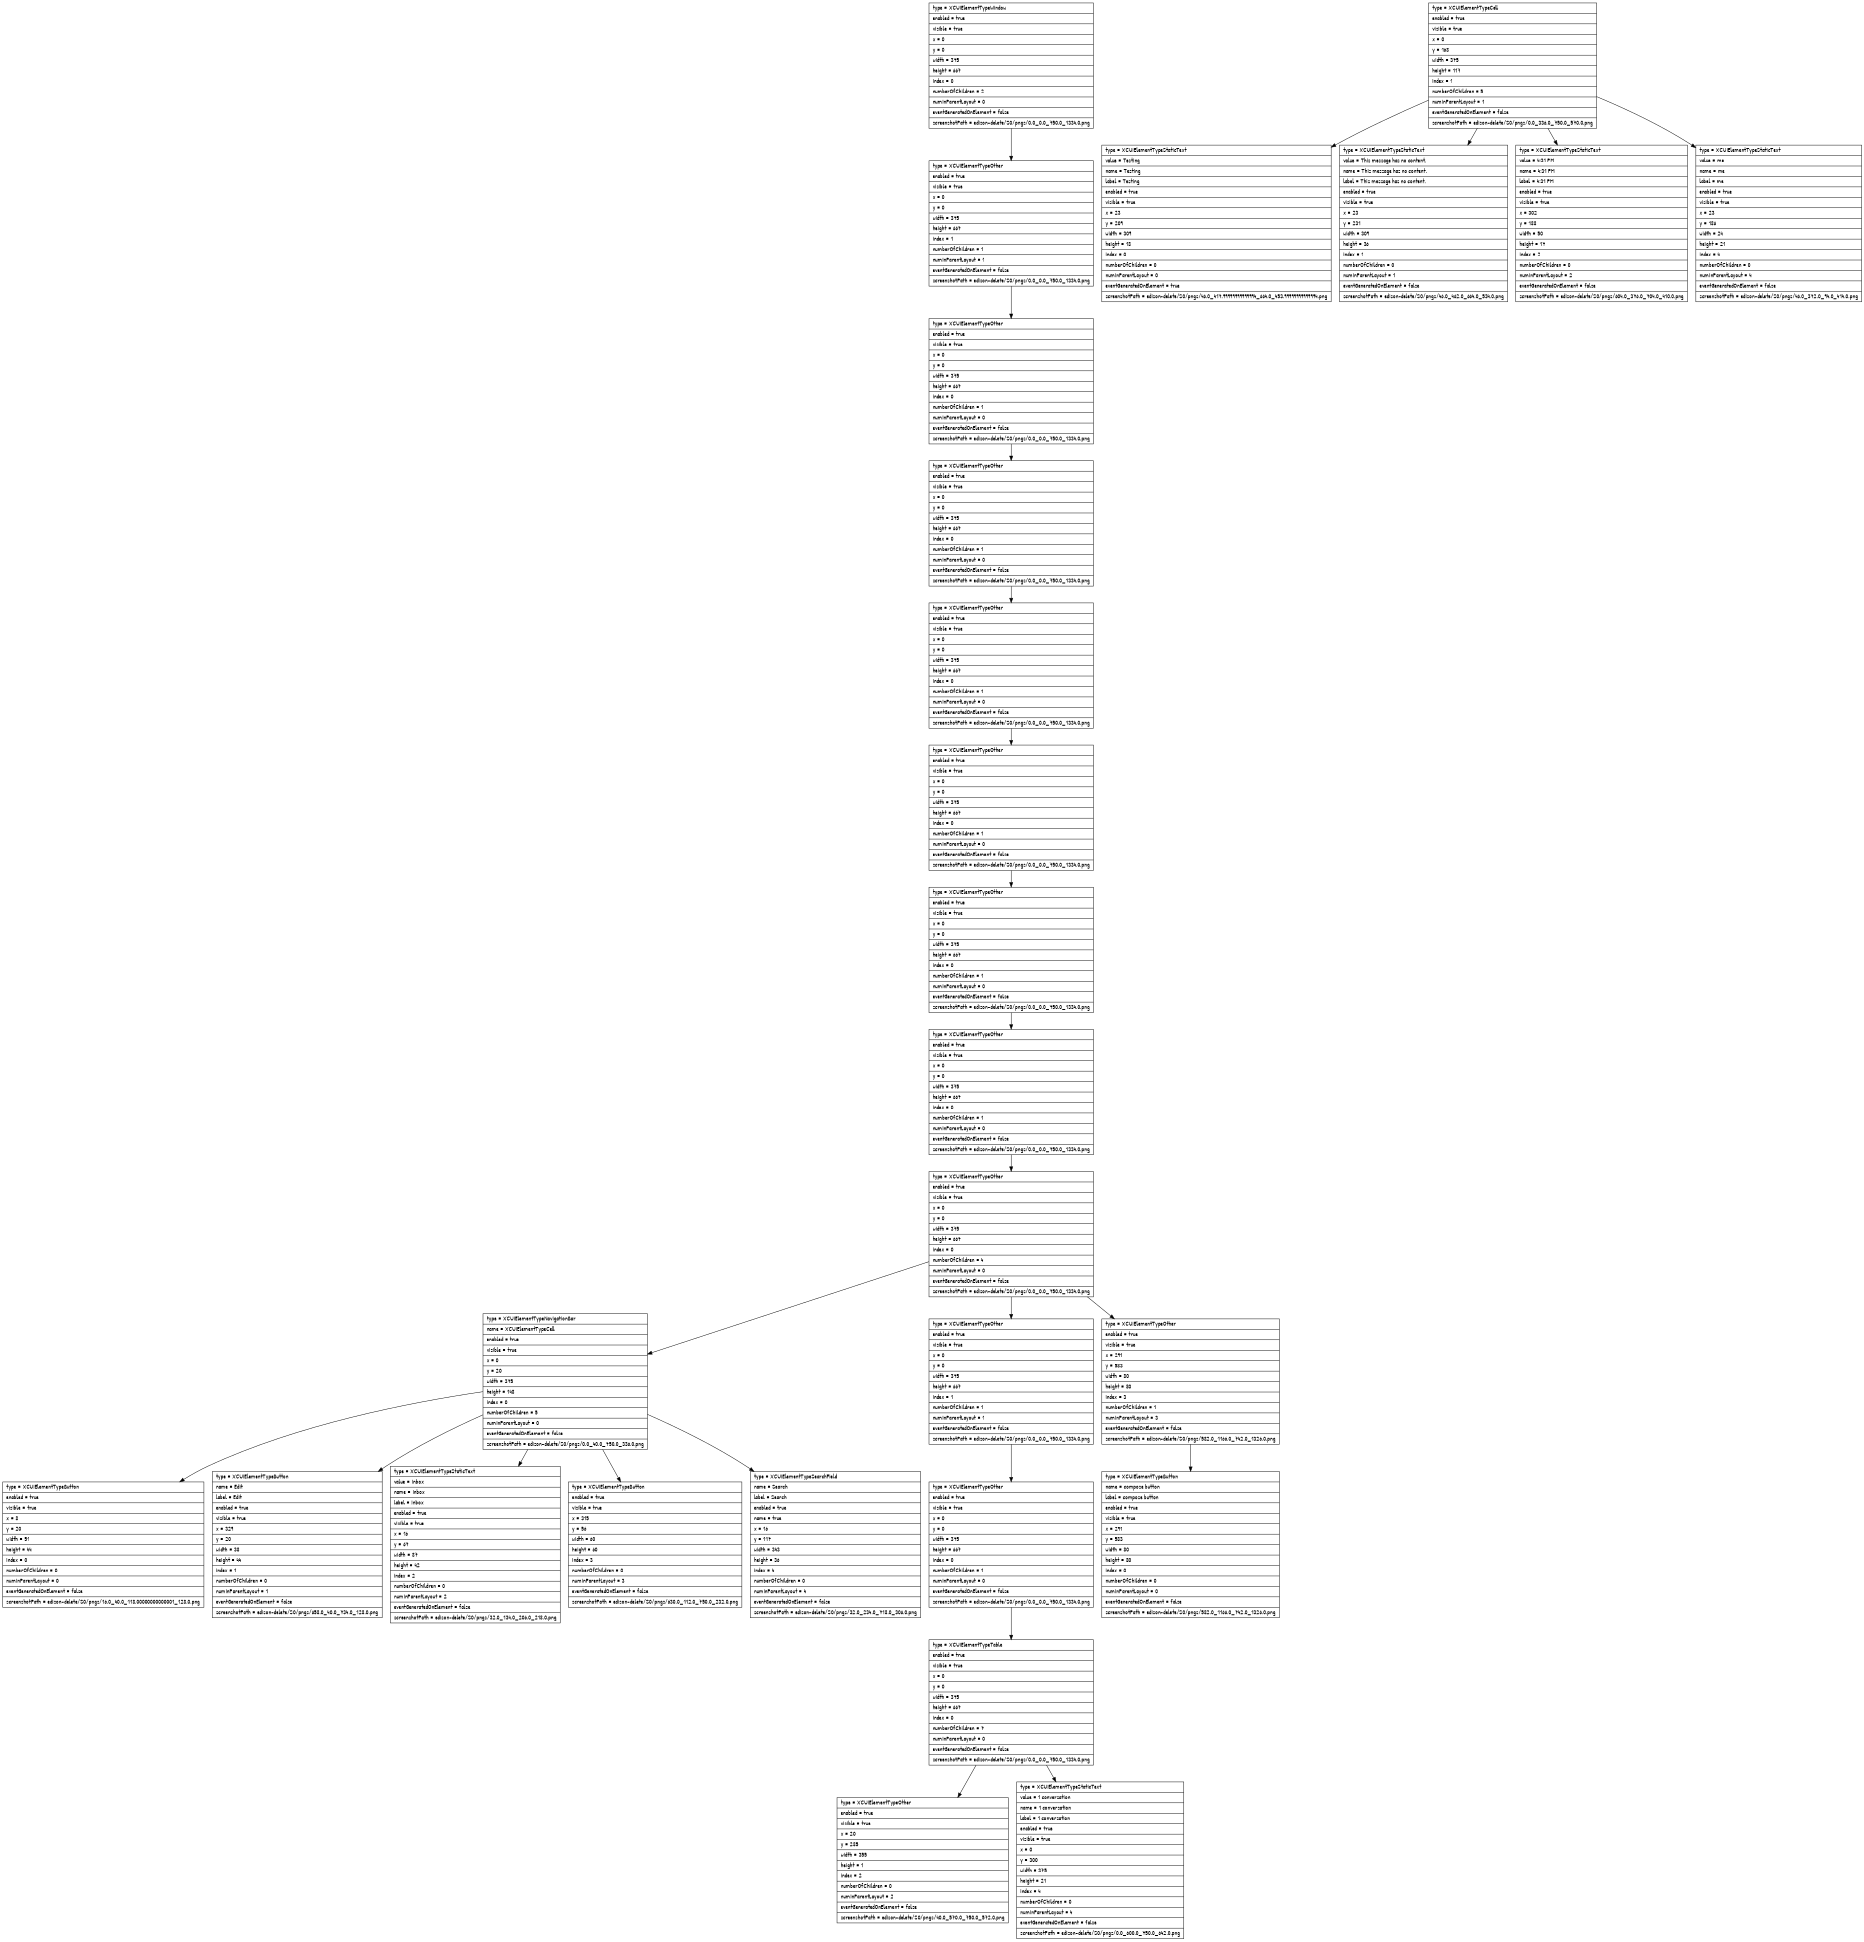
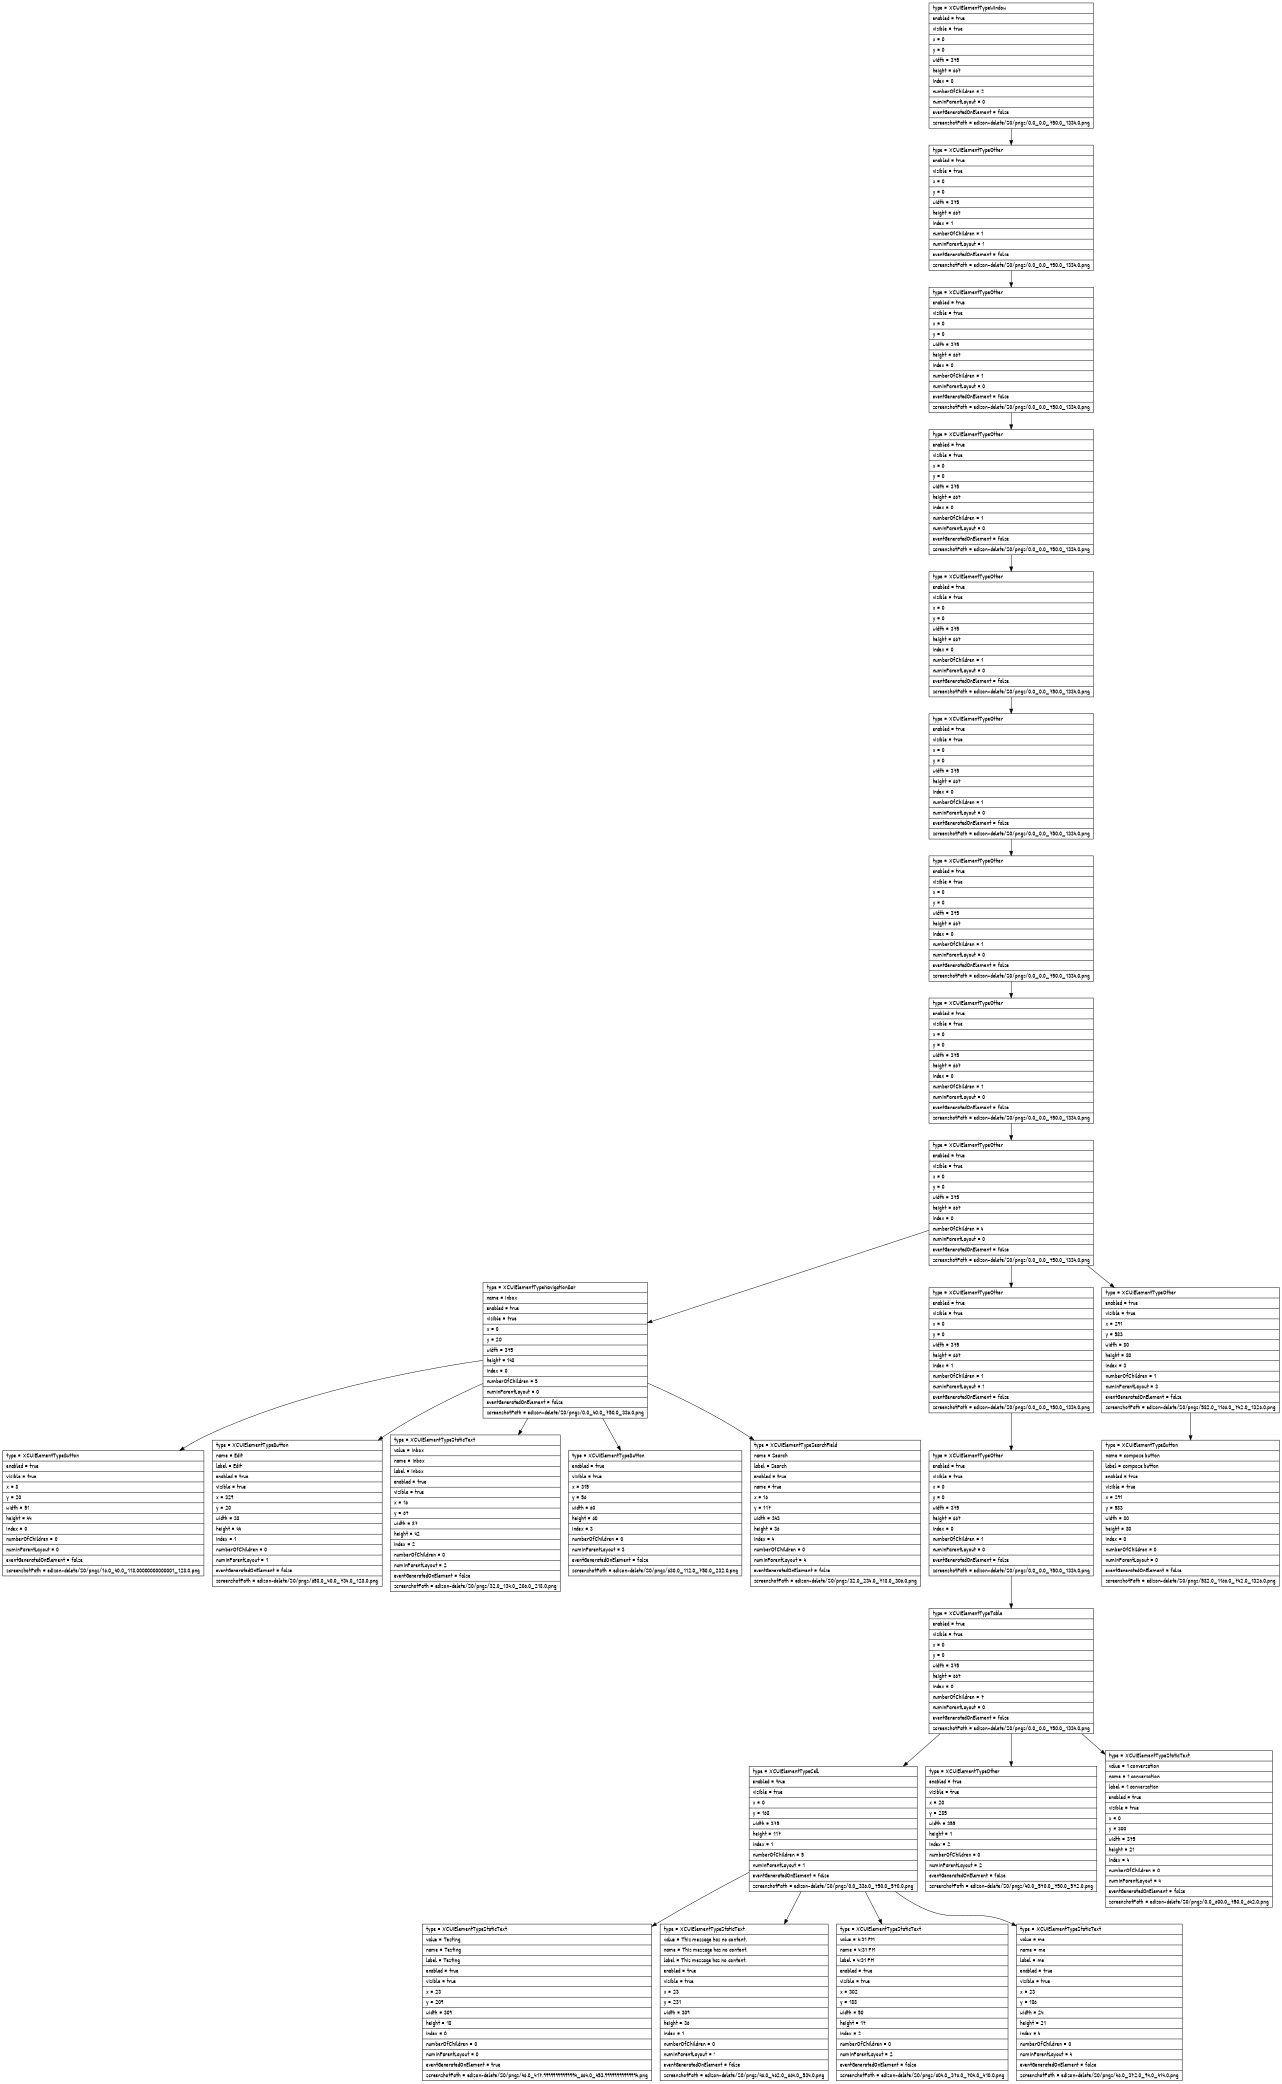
node "type = XCUIElementTypeNavigationBar": text "name = XCUIElementTypeCell" -> "name = Inbox"
edge "type = XCUIElementTypeTable" -> "type = XCUIElementTypeCell": added
